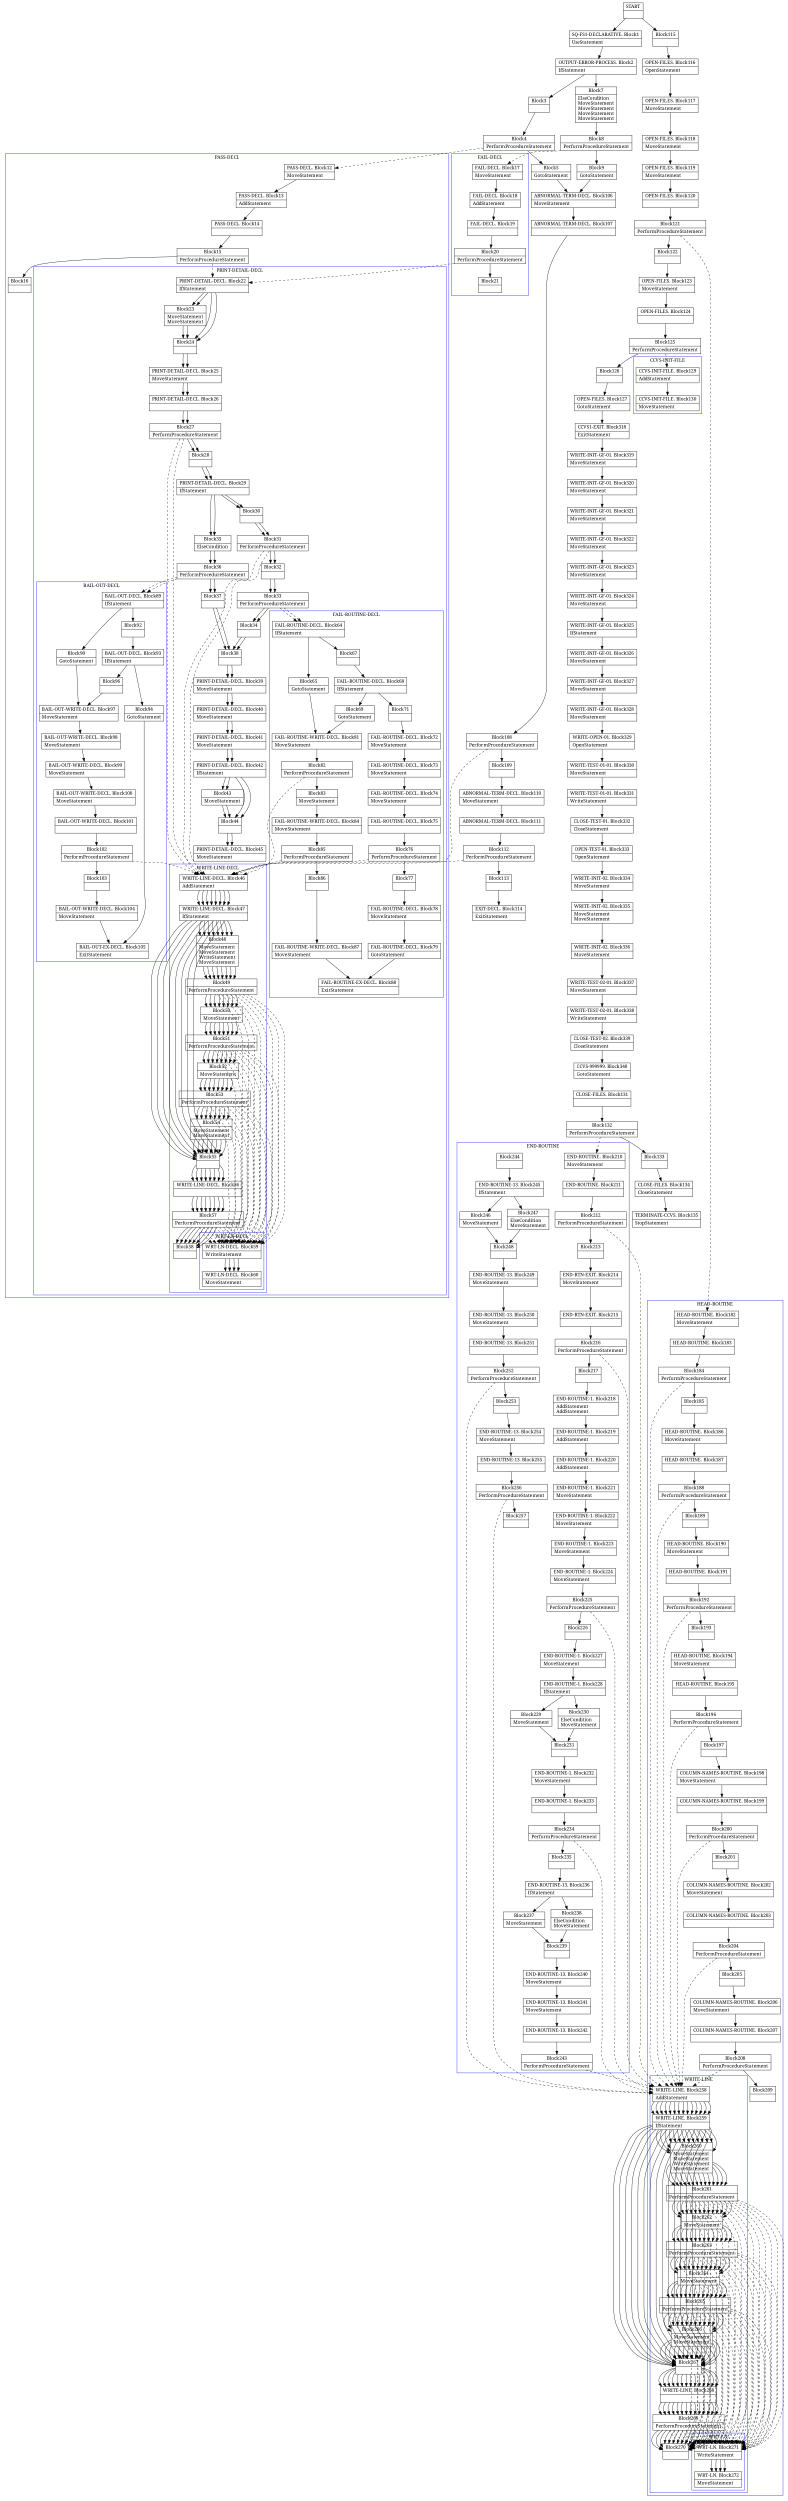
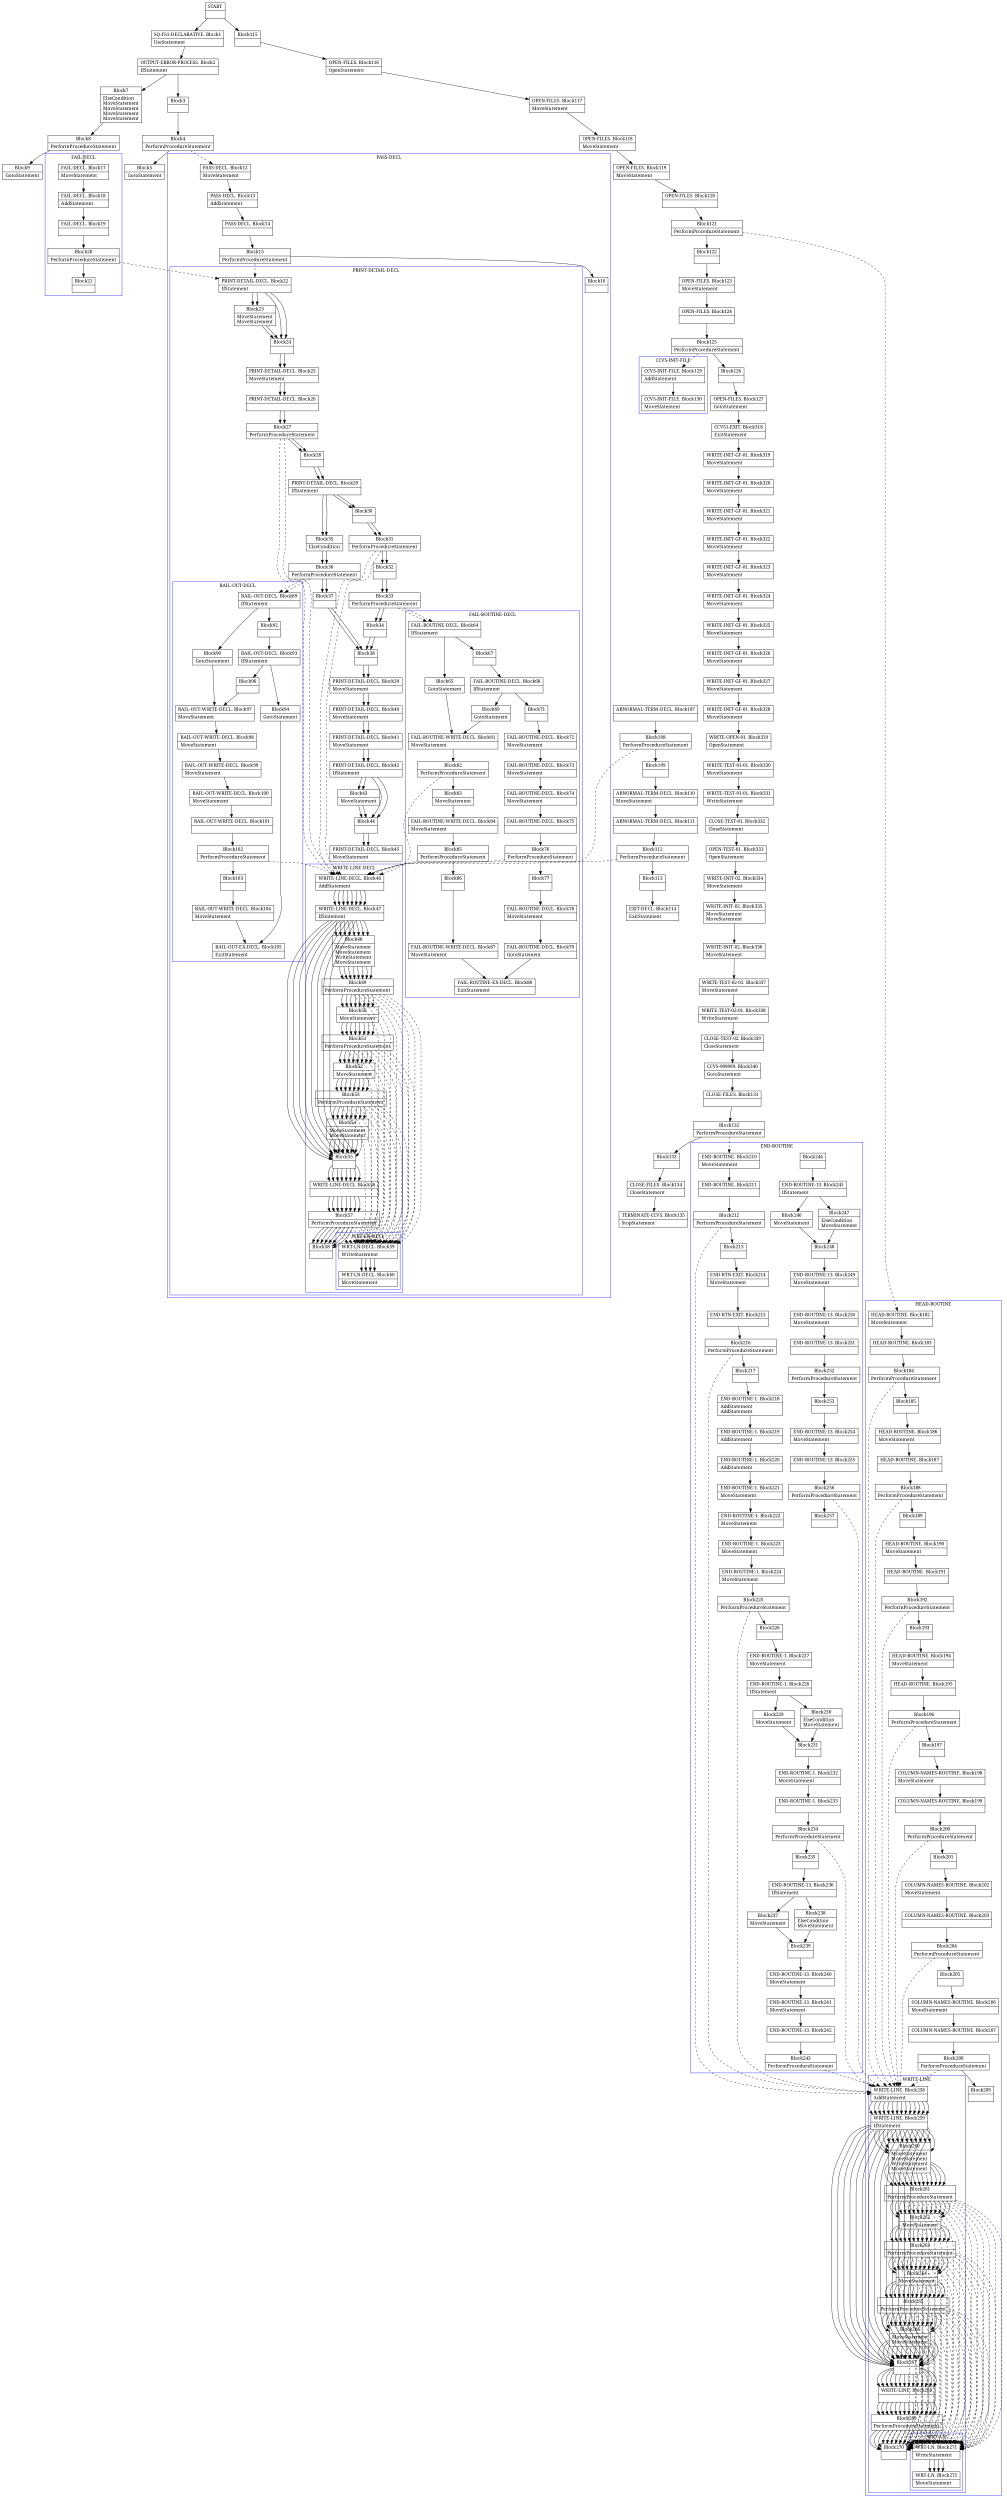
node "ABNORMAL-TERM-DECL. Block106": removed
node "WRITE-INIT-GF-01. Block325": text "IfStatement" -> "MoveStatement"
edge "Block252" -> "WRITE-LINE. Block258": removed
